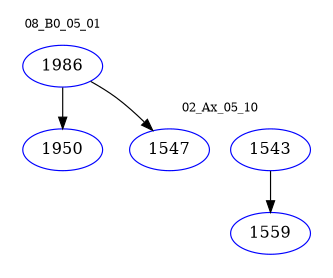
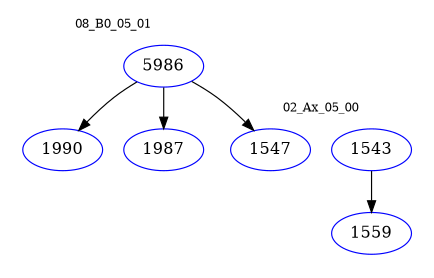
node "1986": label "1986" -> "5986"
cluster "02_Ax_05_10": label "02_Ax_05_10" -> "02_Ax_05_00"
node "1950": label "1950" -> "1990"
node "1987": added
